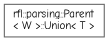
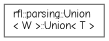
node "rfl::parsing::Parent < W >::Union< T >": label "rfl::parsing::Parent < W >::Union< T >" -> "rfl::parsing::Union < W >::Union< T >"
